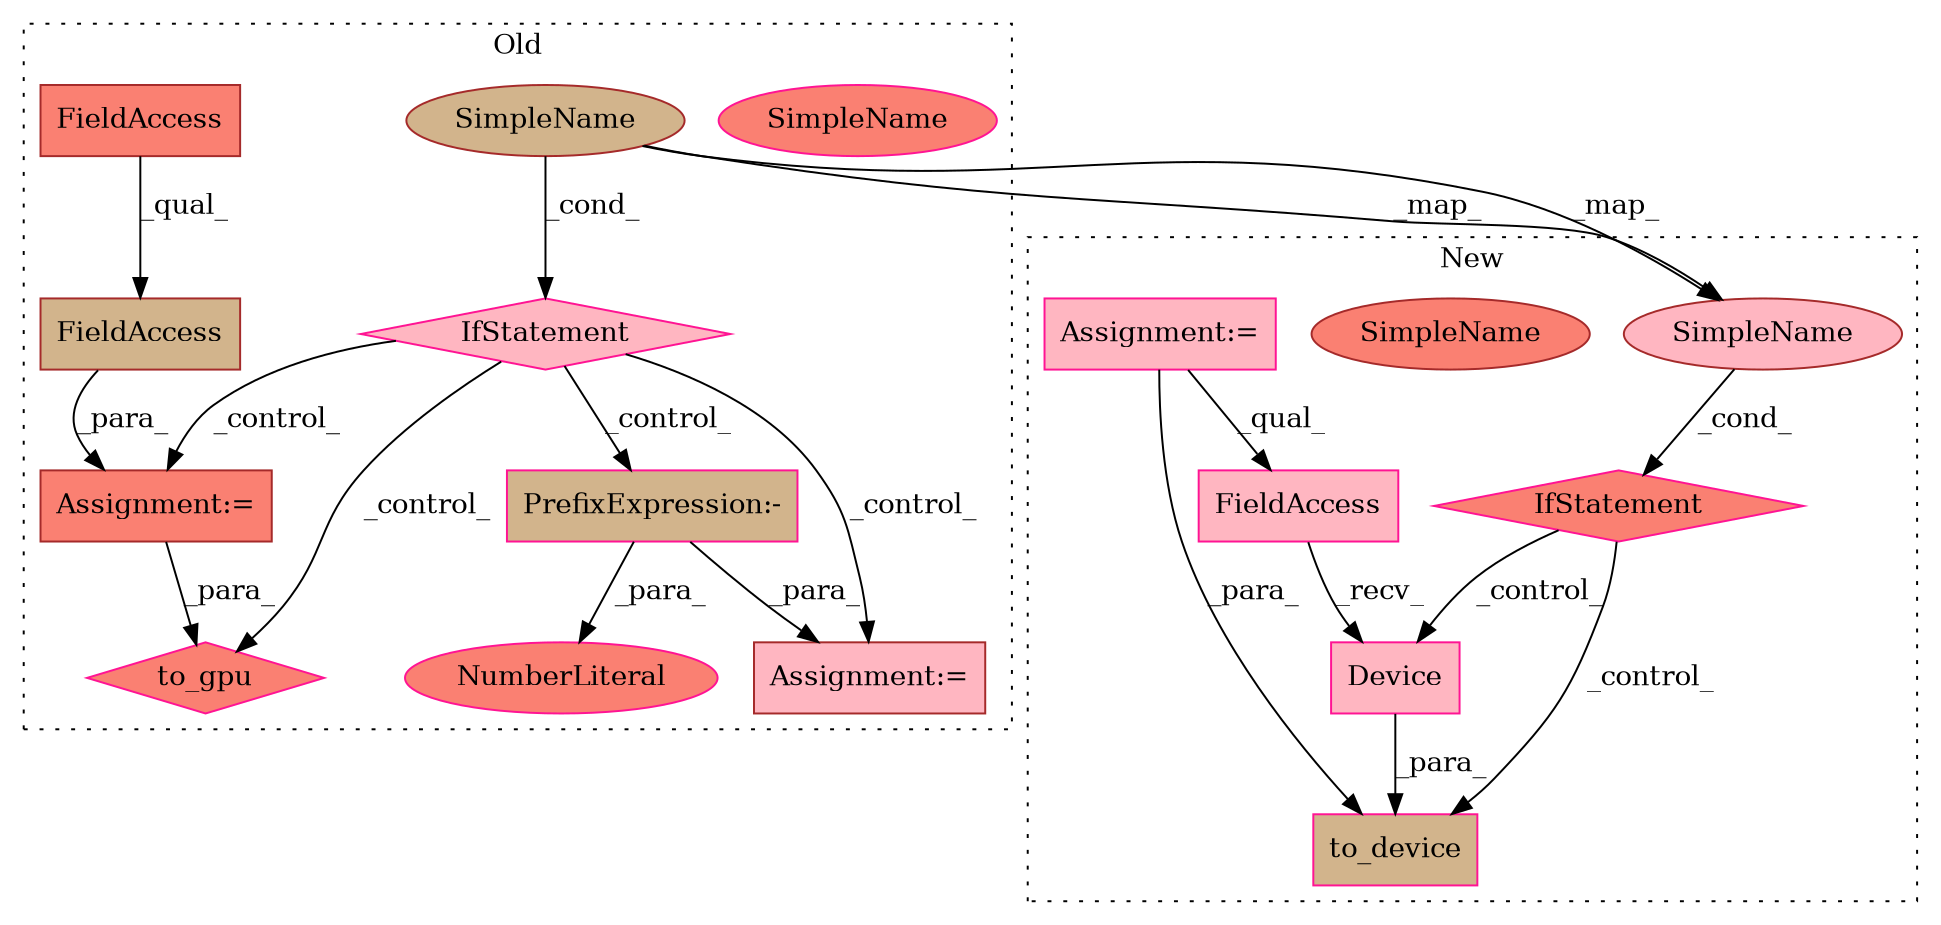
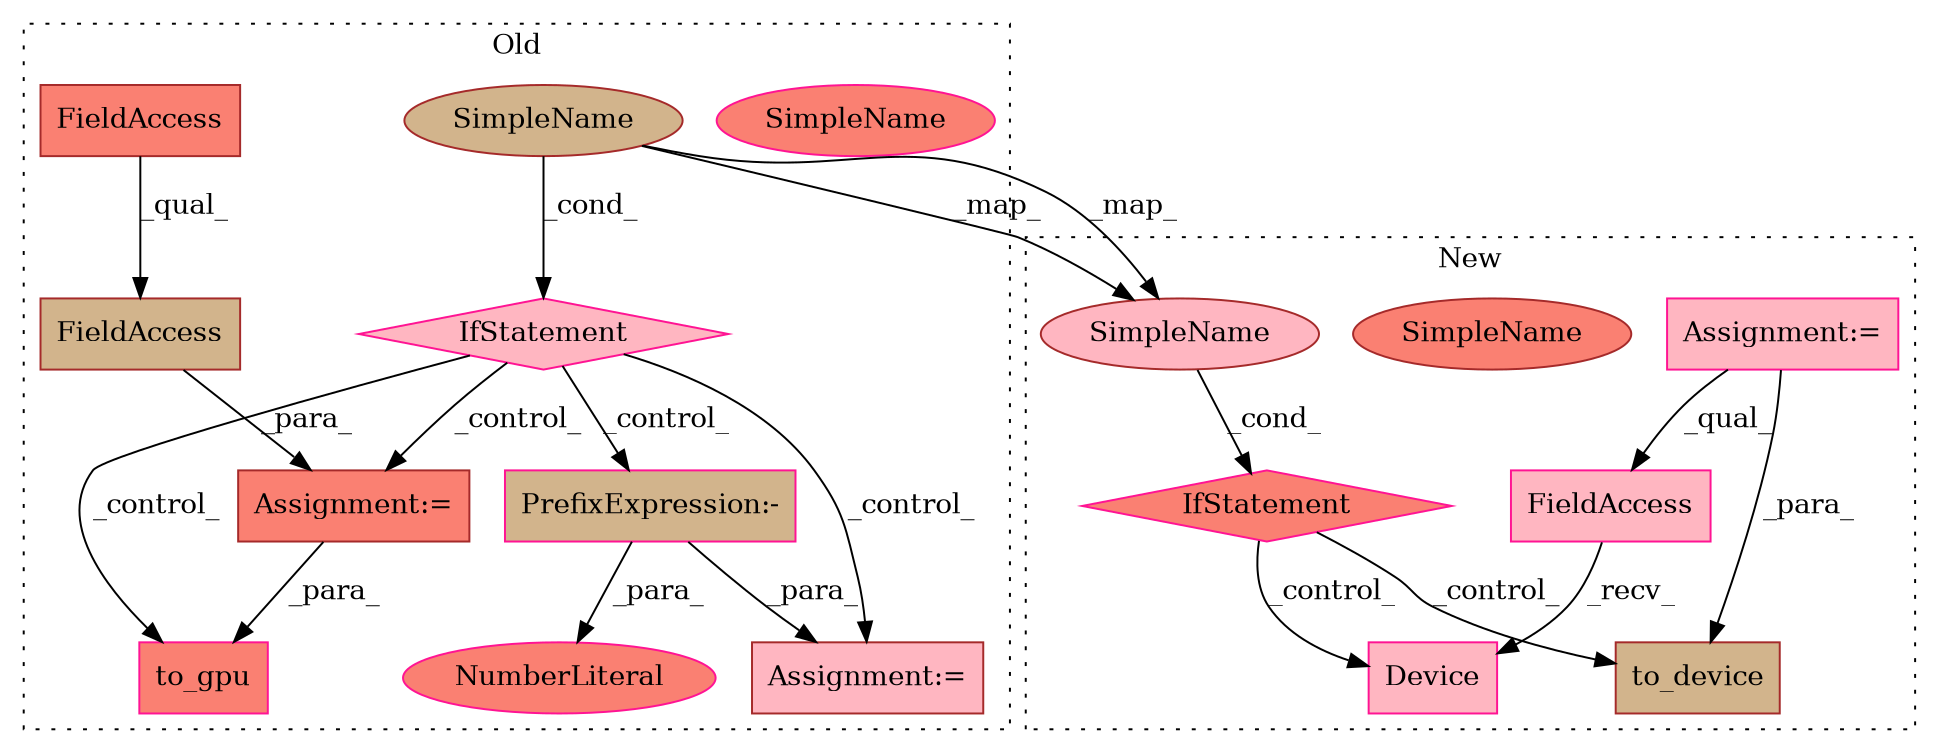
node "to_gpu": shape diamond -> box
edge "Device" -> "to_device": removed, label "_para_"
node "to_device": color deeppink -> brown
